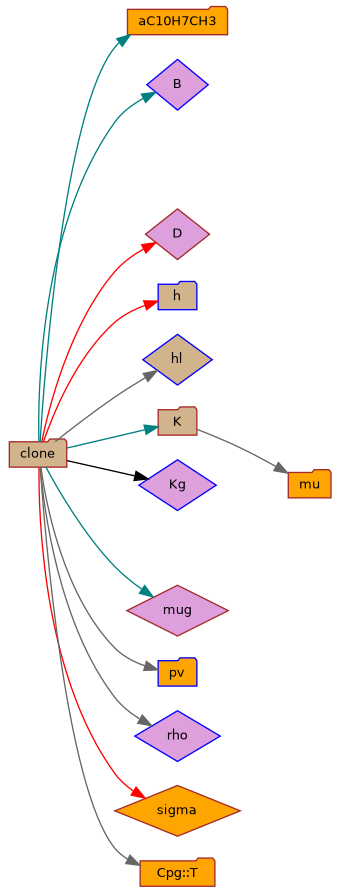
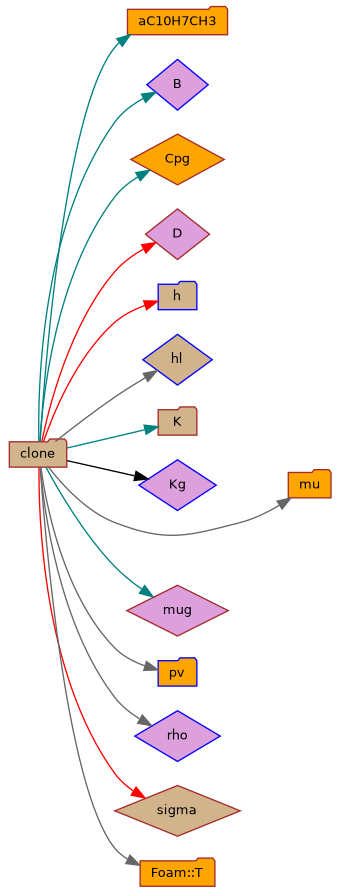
node "Cpg": added
edge "K" -> "mu": now "clone" -> "mu"
node "sigma": fillcolor orange -> tan
node "Cpg::T": label "Cpg::T" -> "Foam::T"
